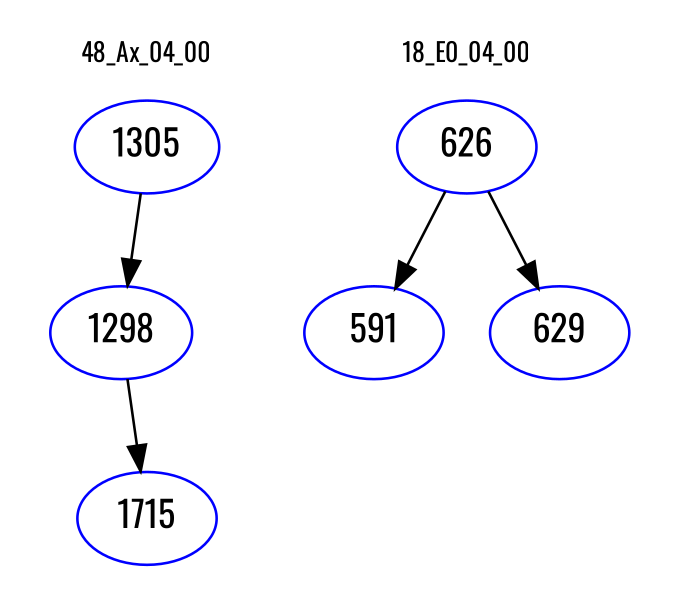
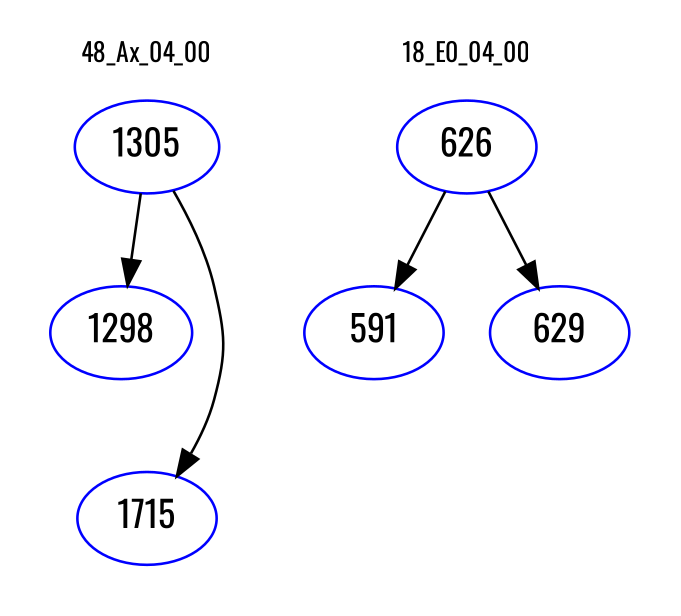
edge "1298" -> "1715": now "1305" -> "1715"
